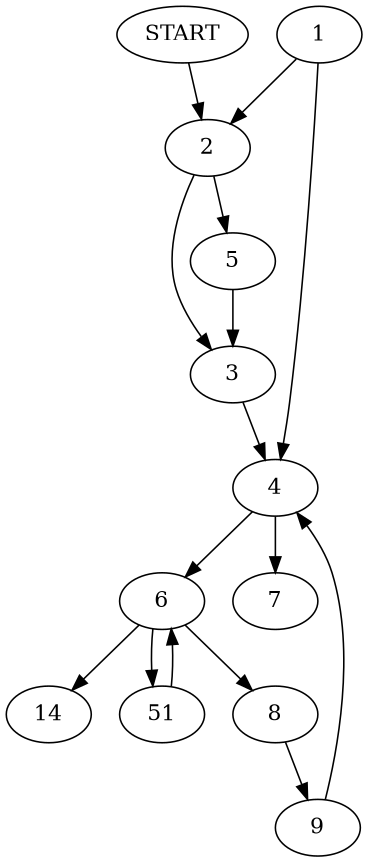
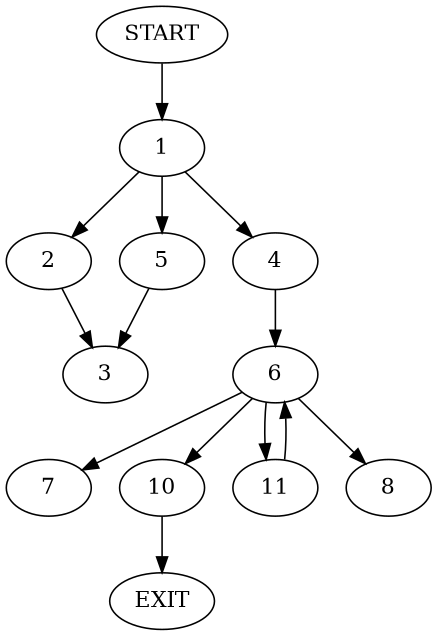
edge "START" -> "2": now "START" -> "1"
edge "2" -> "5": now "1" -> "5"
edge "3" -> "4": removed
edge "4" -> "7": now "6" -> "7"
node "EXIT": added
node "14": label "14" -> "10"
node "51": label "51" -> "11"
node "9": removed
